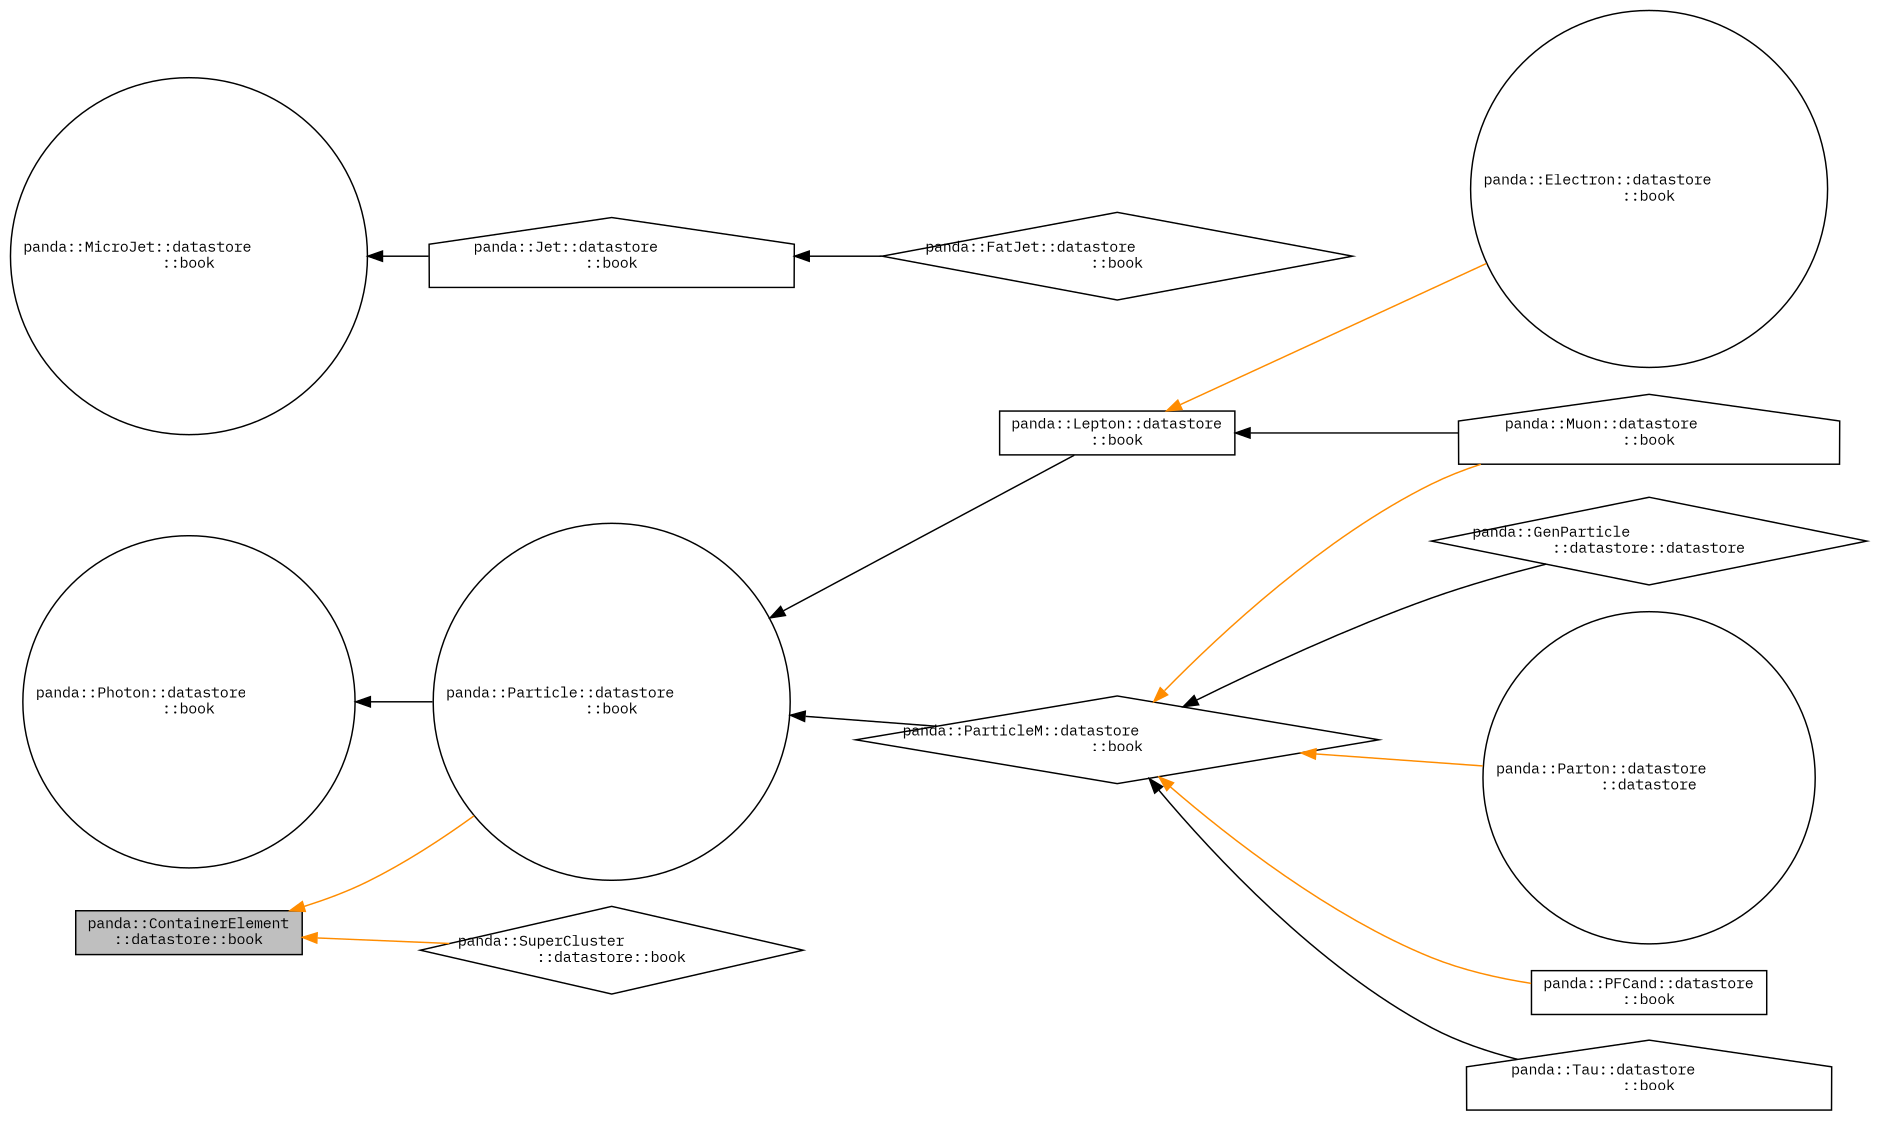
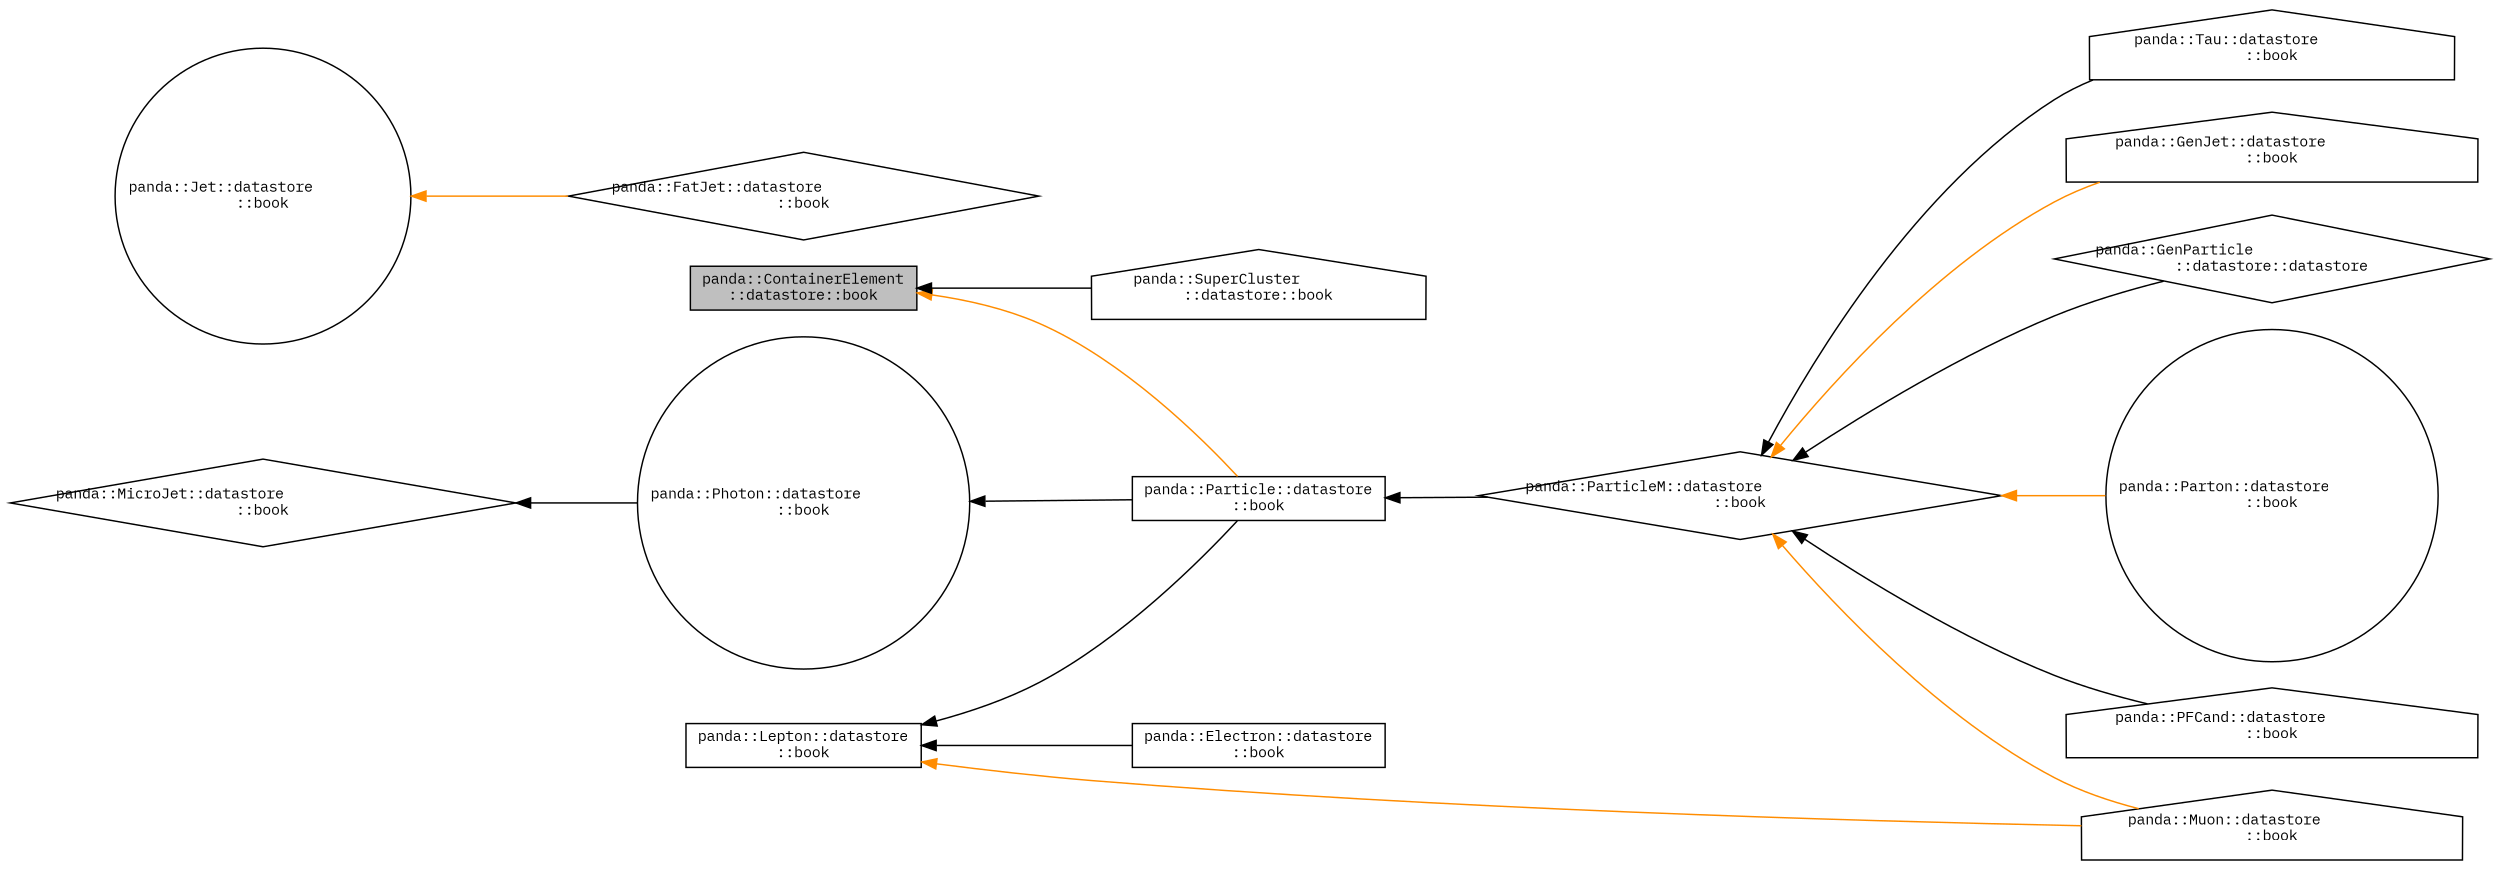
node "panda::GenJet::datastore ::book": added
node "panda::Electron::datastore ::book": shape circle -> box
node "panda::MicroJet::datastore ::book": shape circle -> diamond
edge "panda::Jet::datastore ::book" -> "panda::MicroJet::datastore ::book": now "panda::Photon::datastore ::book" -> "panda::MicroJet::datastore ::book"
node "panda::Jet::datastore ::book": shape house -> circle
edge "panda::FatJet::datastore ::book" -> "panda::Jet::datastore ::book": color black -> darkorange
edge "panda::Electron::datastore ::book" -> "panda::Lepton::datastore ::book": color darkorange -> black
edge "panda::Muon::datastore ::book" -> "panda::Lepton::datastore ::book": color black -> darkorange
edge "panda::Lepton::datastore ::book" -> "panda::Particle::datastore ::book": reversed
node "panda::Particle::datastore ::book": shape circle -> box
node "panda::Parton::datastore ::datastore": label "panda::Parton::datastore ::datastore" -> "panda::Parton::datastore ::book"
edge "panda::PFCand::datastore ::book" -> "panda::ParticleM::datastore ::book": color darkorange -> black
edge "panda::SuperCluster ::datastore::book" -> "panda::ContainerElement ::datastore::book": color darkorange -> black
node "panda::SuperCluster ::datastore::book": shape diamond -> house
node "panda::PFCand::datastore ::book": shape box -> house
